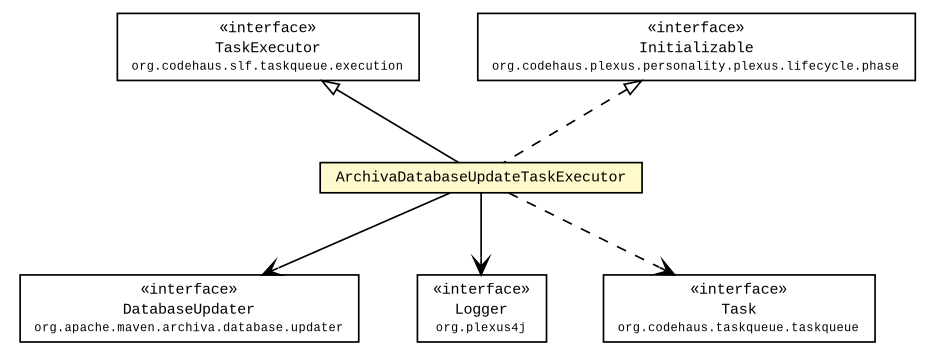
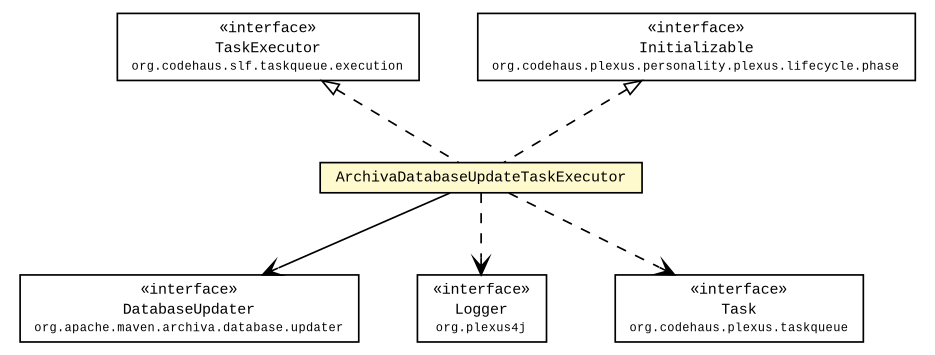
edge "ArchivaDatabaseUpdateTaskExecutor" -> "TaskExecutor": style solid -> dashed
edge "ArchivaDatabaseUpdateTaskExecutor" -> "Logger": style solid -> dashed
node "Task": text "org.codehaus.taskqueue.taskqueue" -> "org.codehaus.plexus.taskqueue"
